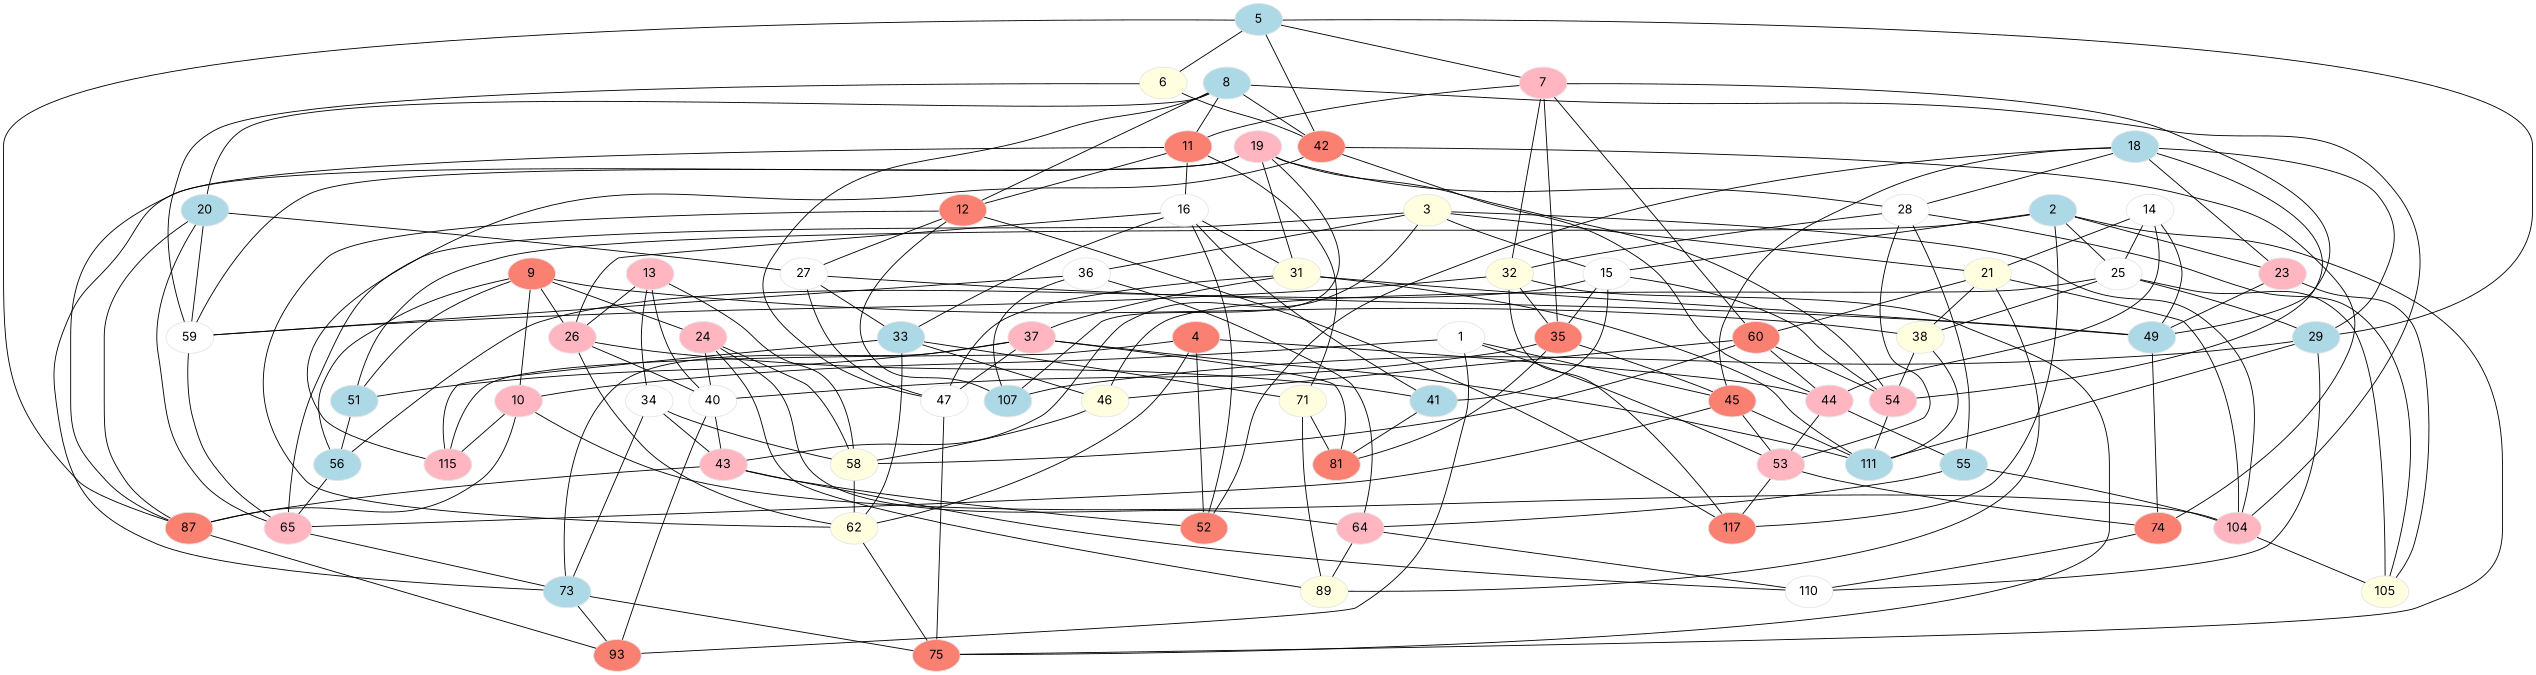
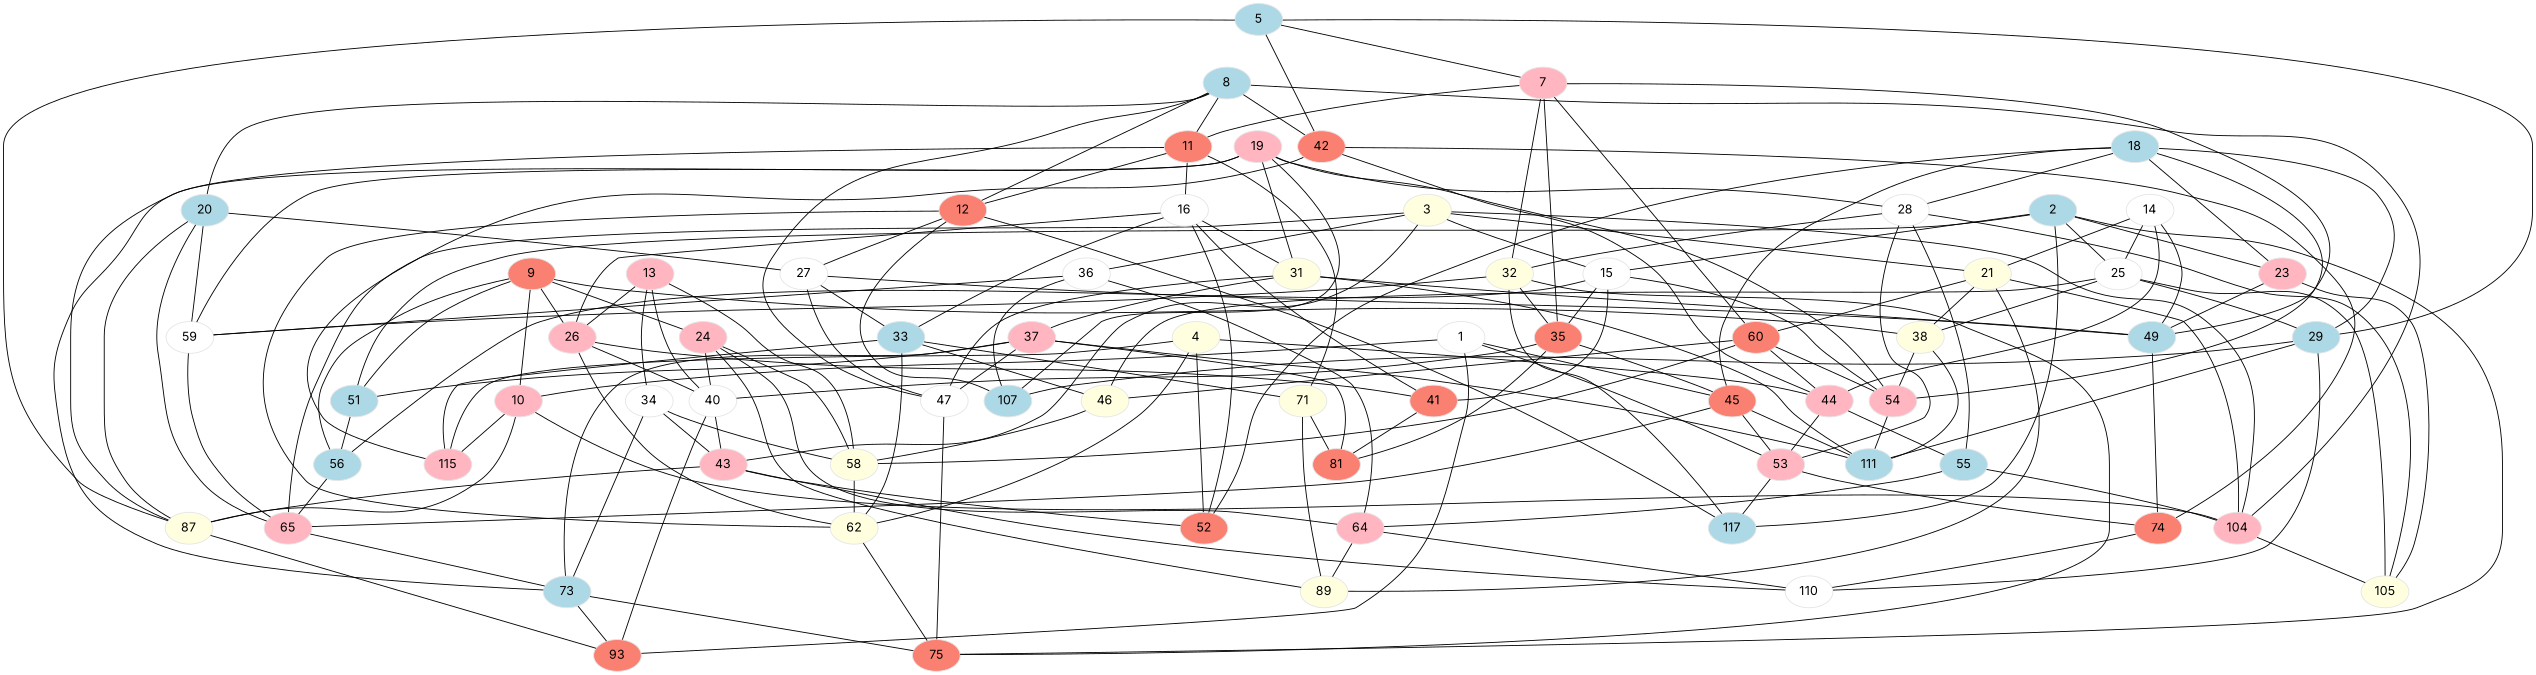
node "6": removed
node "4": fillcolor salmon -> lightyellow
node "41": fillcolor lightblue -> salmon
node "87": fillcolor salmon -> lightyellow
node "117": fillcolor salmon -> lightblue
